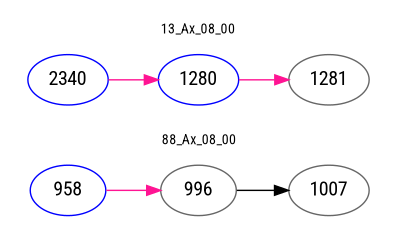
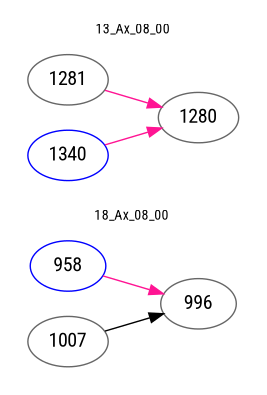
node "2340": label "2340" -> "1340"
node "1280": color blue -> gray40
edge "1280" -> "1281": reversed
cluster "88_Ax_08_00": label "88_Ax_08_00" -> "18_Ax_08_00"
edge "996" -> "1007": reversed
